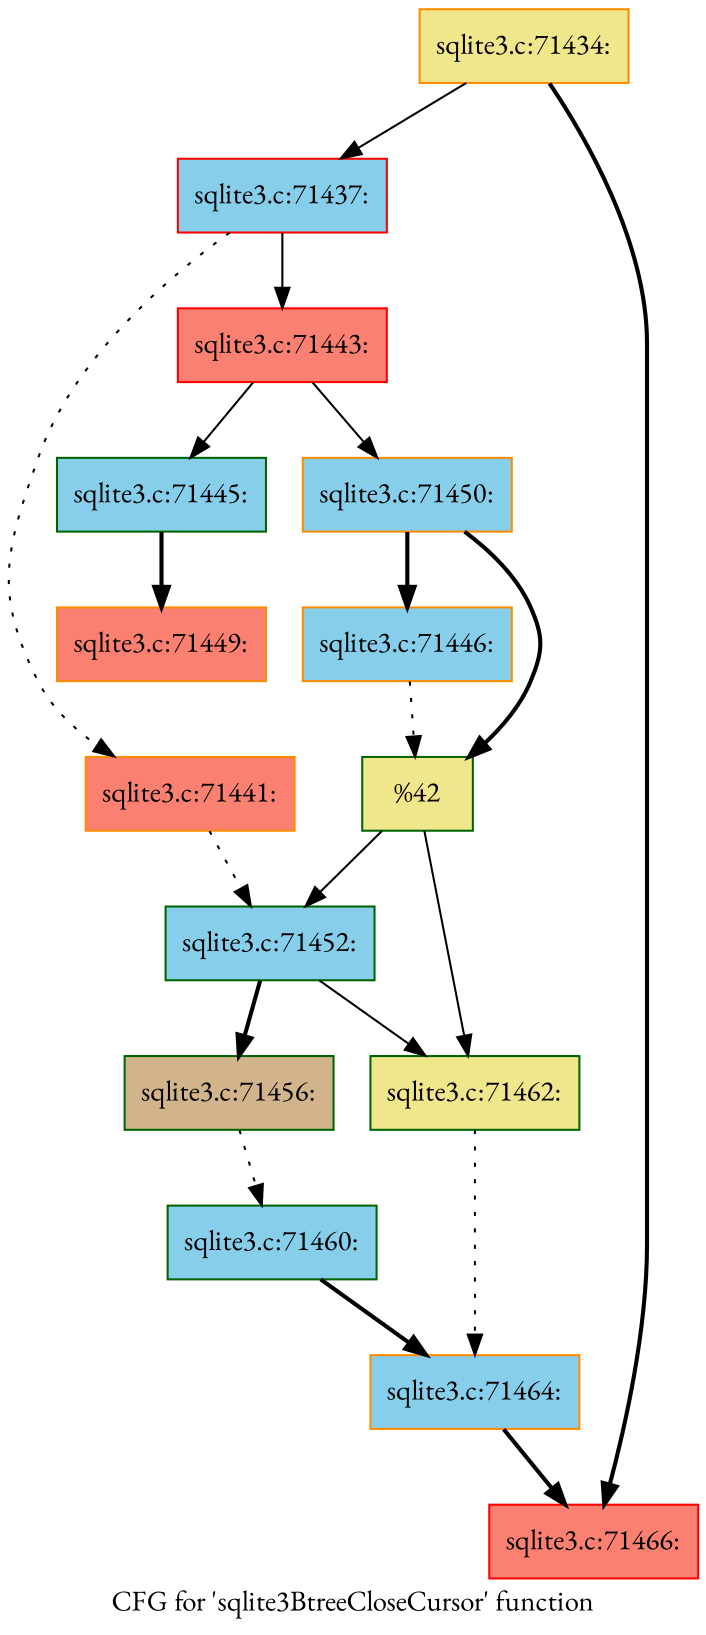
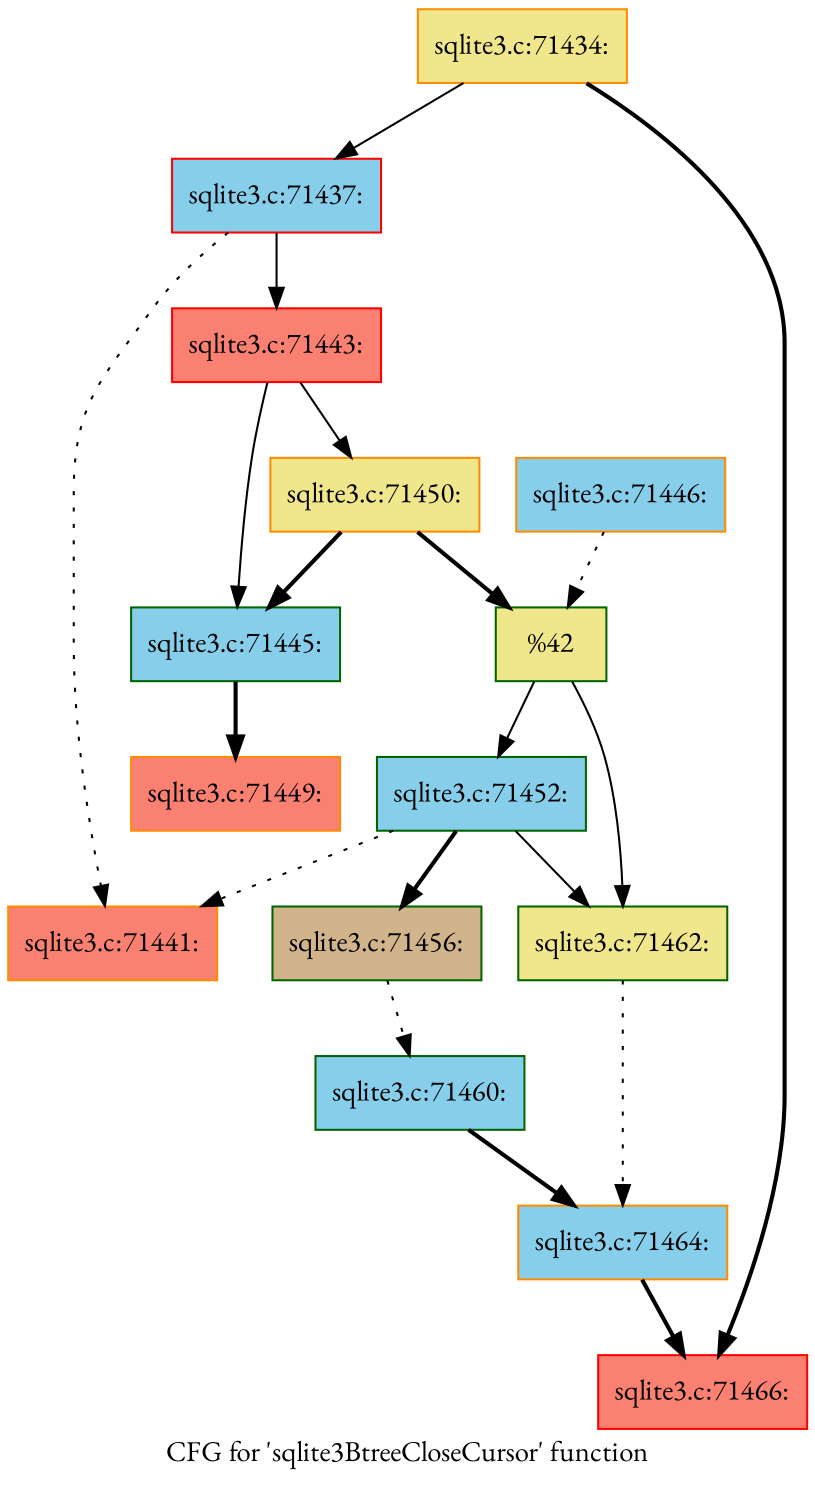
node "sqlite3.c:71450:": fillcolor skyblue -> khaki
edge "sqlite3.c:71450:" -> "sqlite3.c:71446:": now "sqlite3.c:71450:" -> "sqlite3.c:71445:"
edge "sqlite3.c:71441:" -> "sqlite3.c:71452:": reversed
